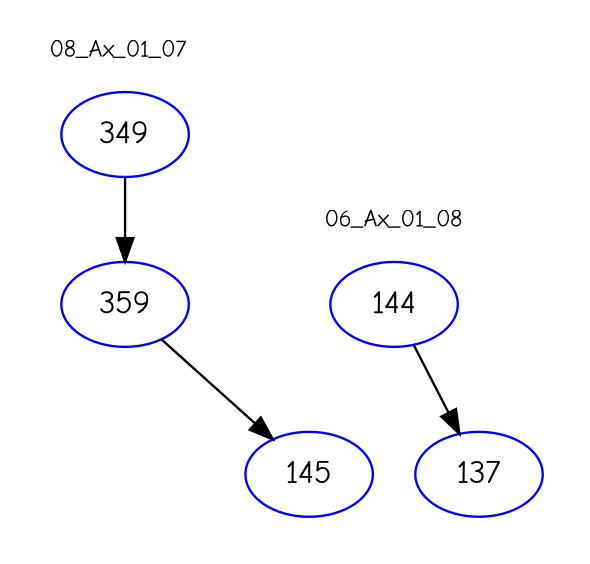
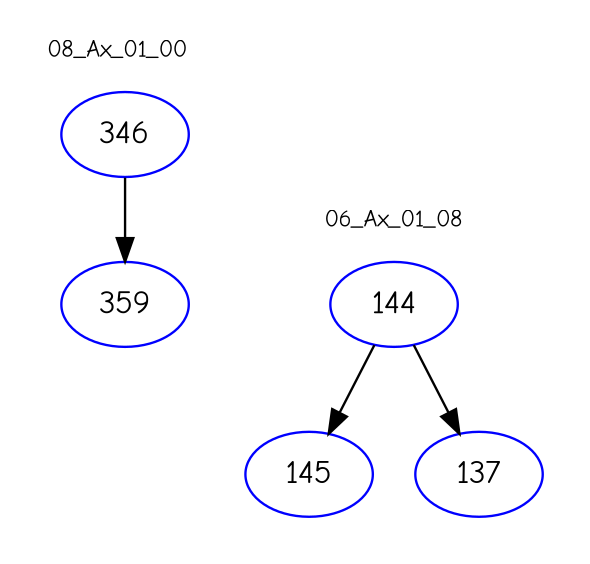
cluster "08_Ax_01_07": label "08_Ax_01_07" -> "08_Ax_01_00"
node "349": label "349" -> "346"
edge "359" -> "145": now "144" -> "145"
